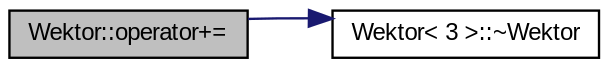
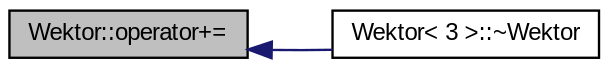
edge "Wektor::operator+=" -> "Wektor< 3 >::~Wektor": reversed
